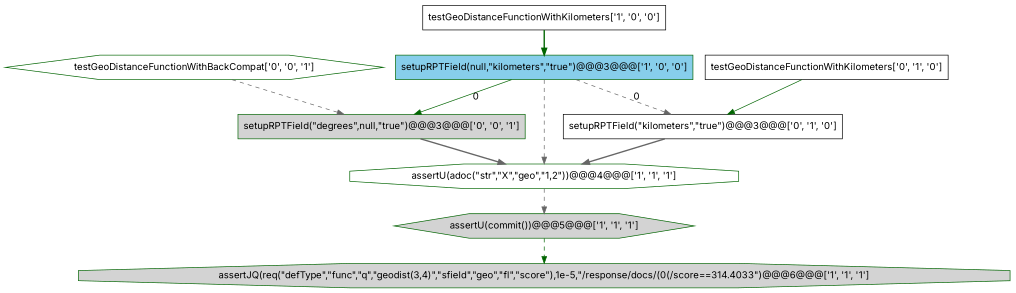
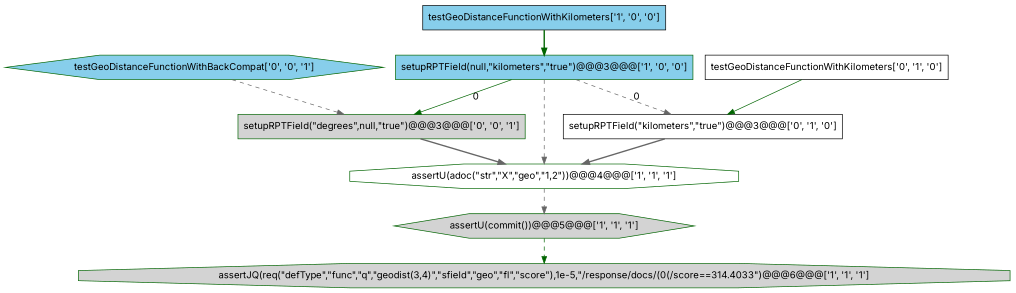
node "testGeoDistanceFunctionWithKilometers['1', '0', '0']": fillcolor white -> skyblue
node "testGeoDistanceFunctionWithBackCompat['0', '0', '1']": fillcolor white -> skyblue
